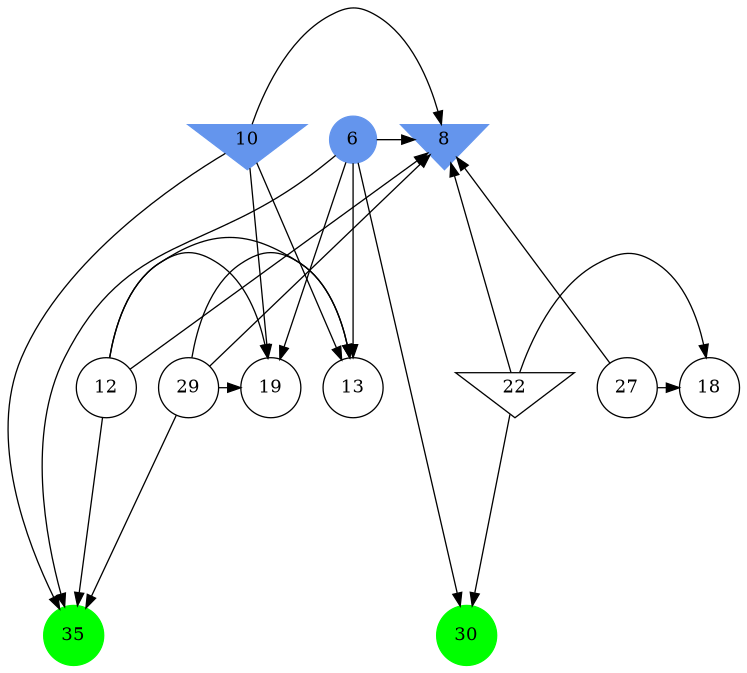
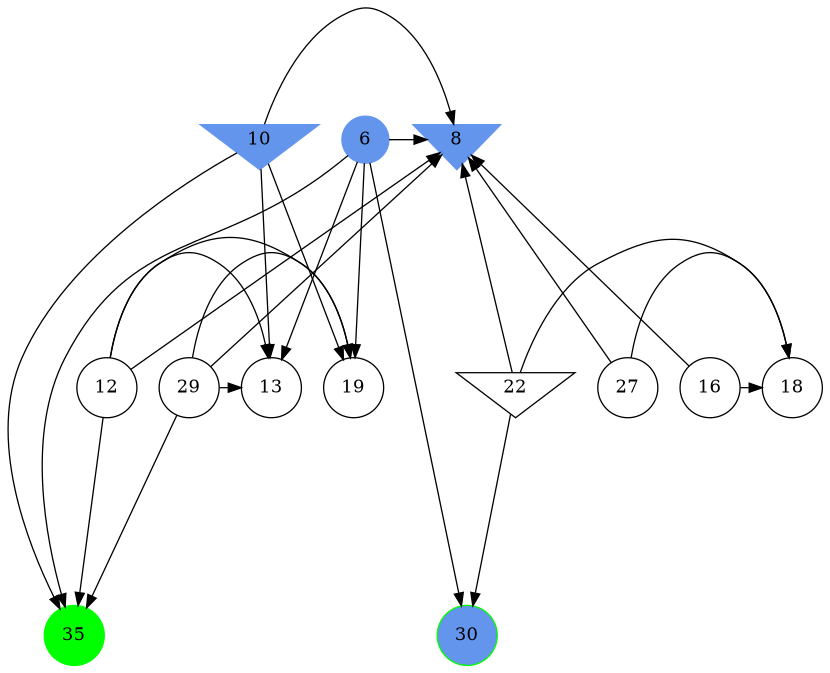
node "16": added
node "30": fillcolor green -> cornflowerblue
